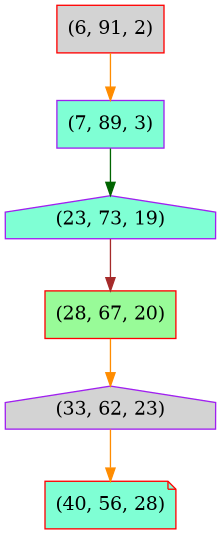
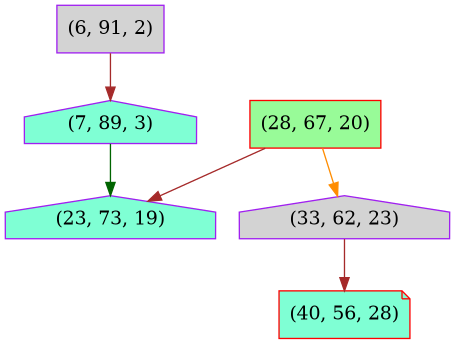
node "(6, 91, 2)": color red -> purple
edge "(6, 91, 2)" -> "(7, 89, 3)": color darkorange -> brown
node "(7, 89, 3)": shape box -> house
edge "(23, 73, 19)" -> "(28, 67, 20)": reversed
edge "(33, 62, 23)" -> "(40, 56, 28)": color darkorange -> brown
